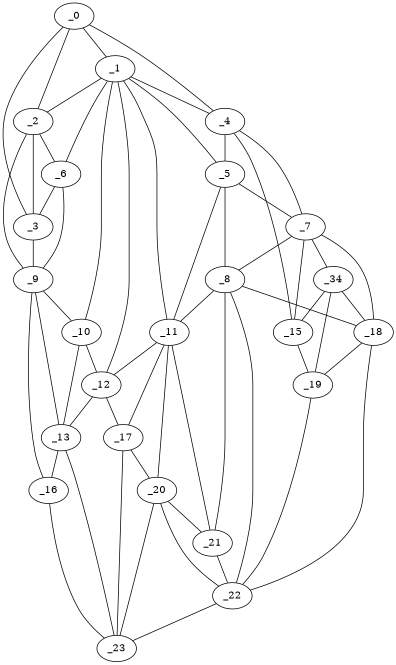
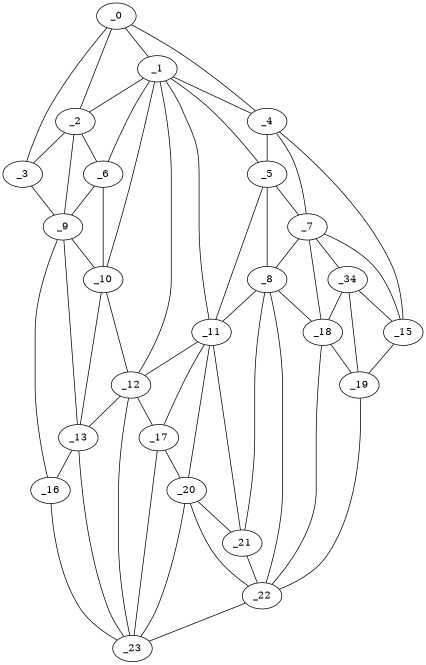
edge "_6" -- "_3": now "_6" -- "_10"
edge "_12" -- "_23": added
